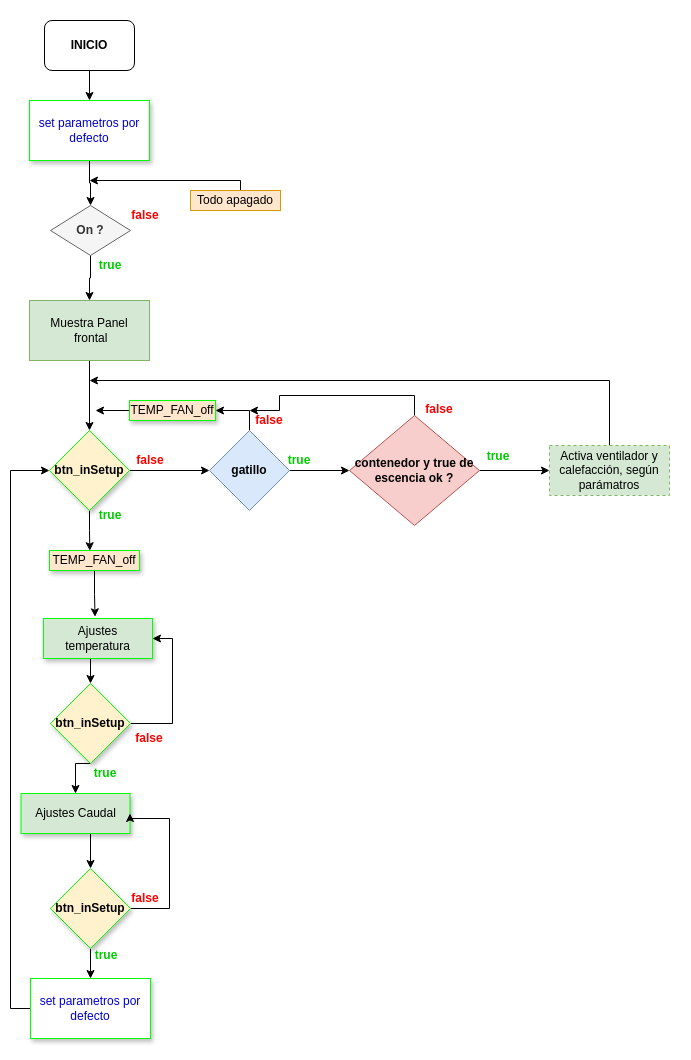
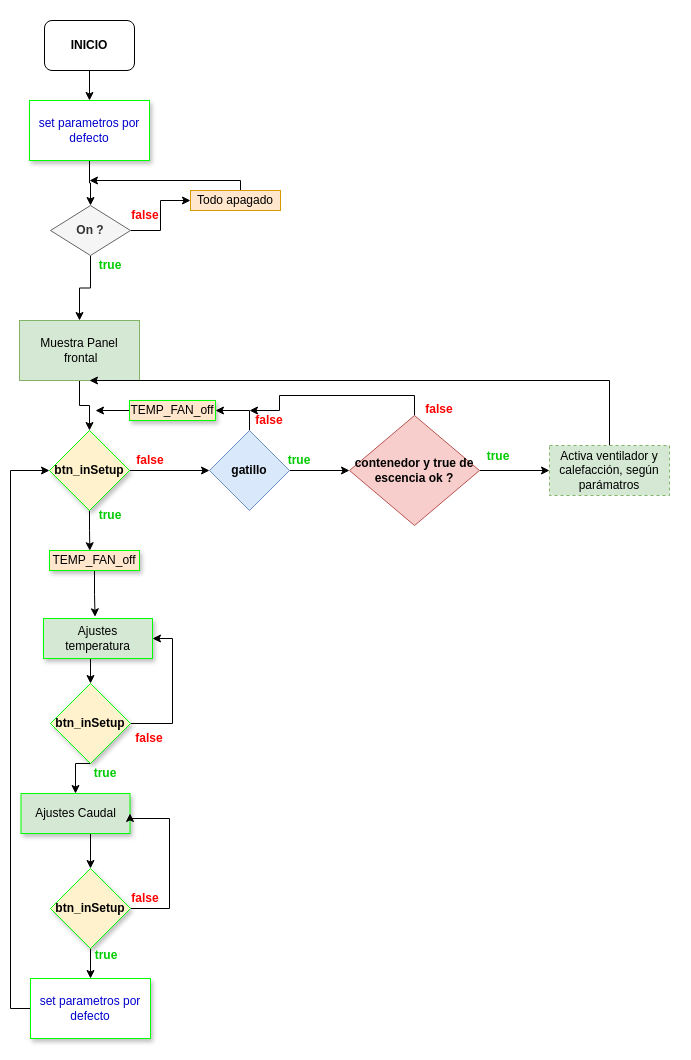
edge "On ?" -> "Todo apagado": added
node "Muestra Panel frontal": moved (90, 331) -> (80, 351)
